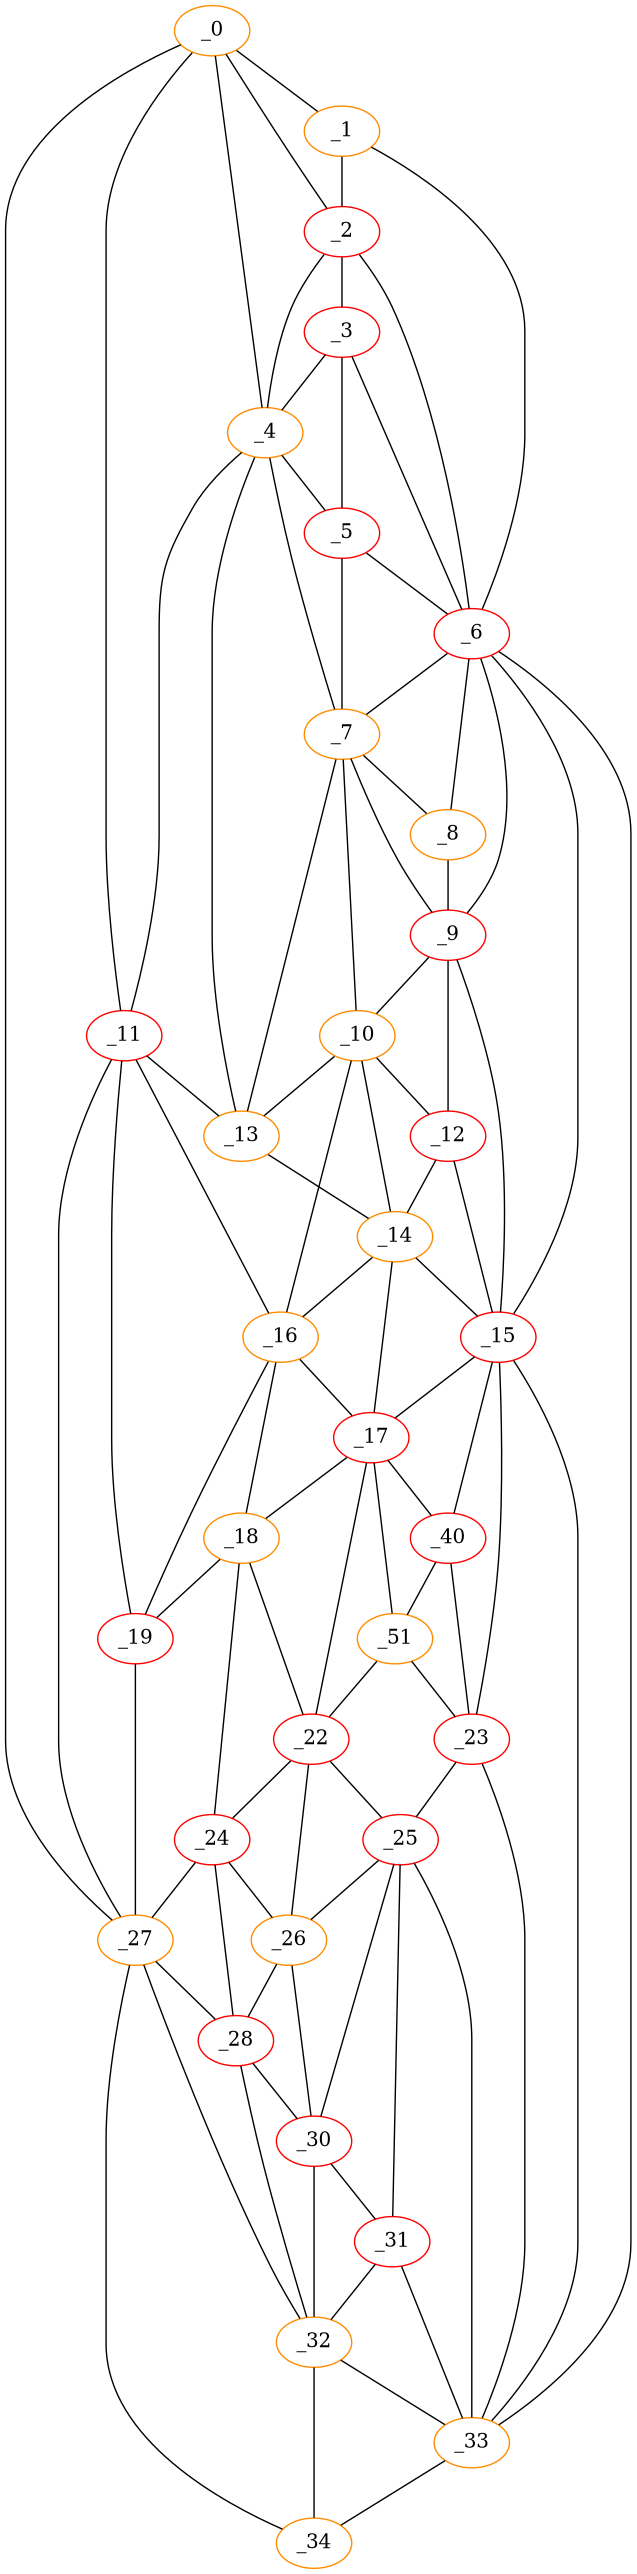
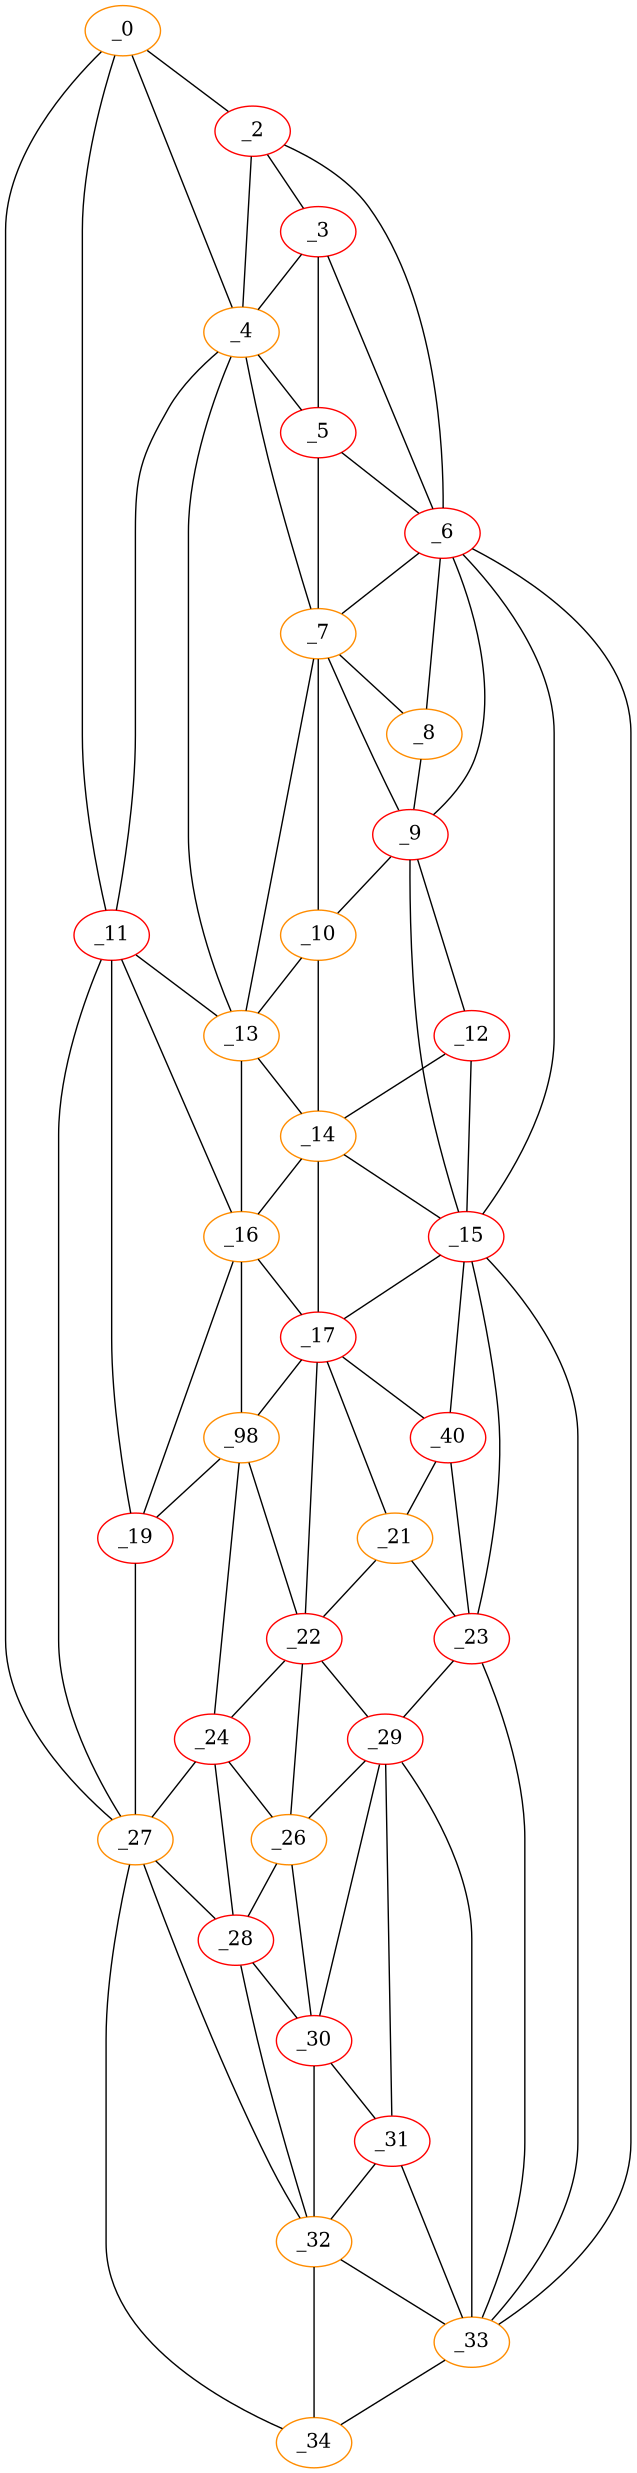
node "_1": removed
edge "_10" -- "_12": removed
edge "_10" -- "_16": now "_13" -- "_16"
node "_18": label "_18" -> "_98"
node "_51": label "_51" -> "_21"
node "_25": label "_25" -> "_29"
